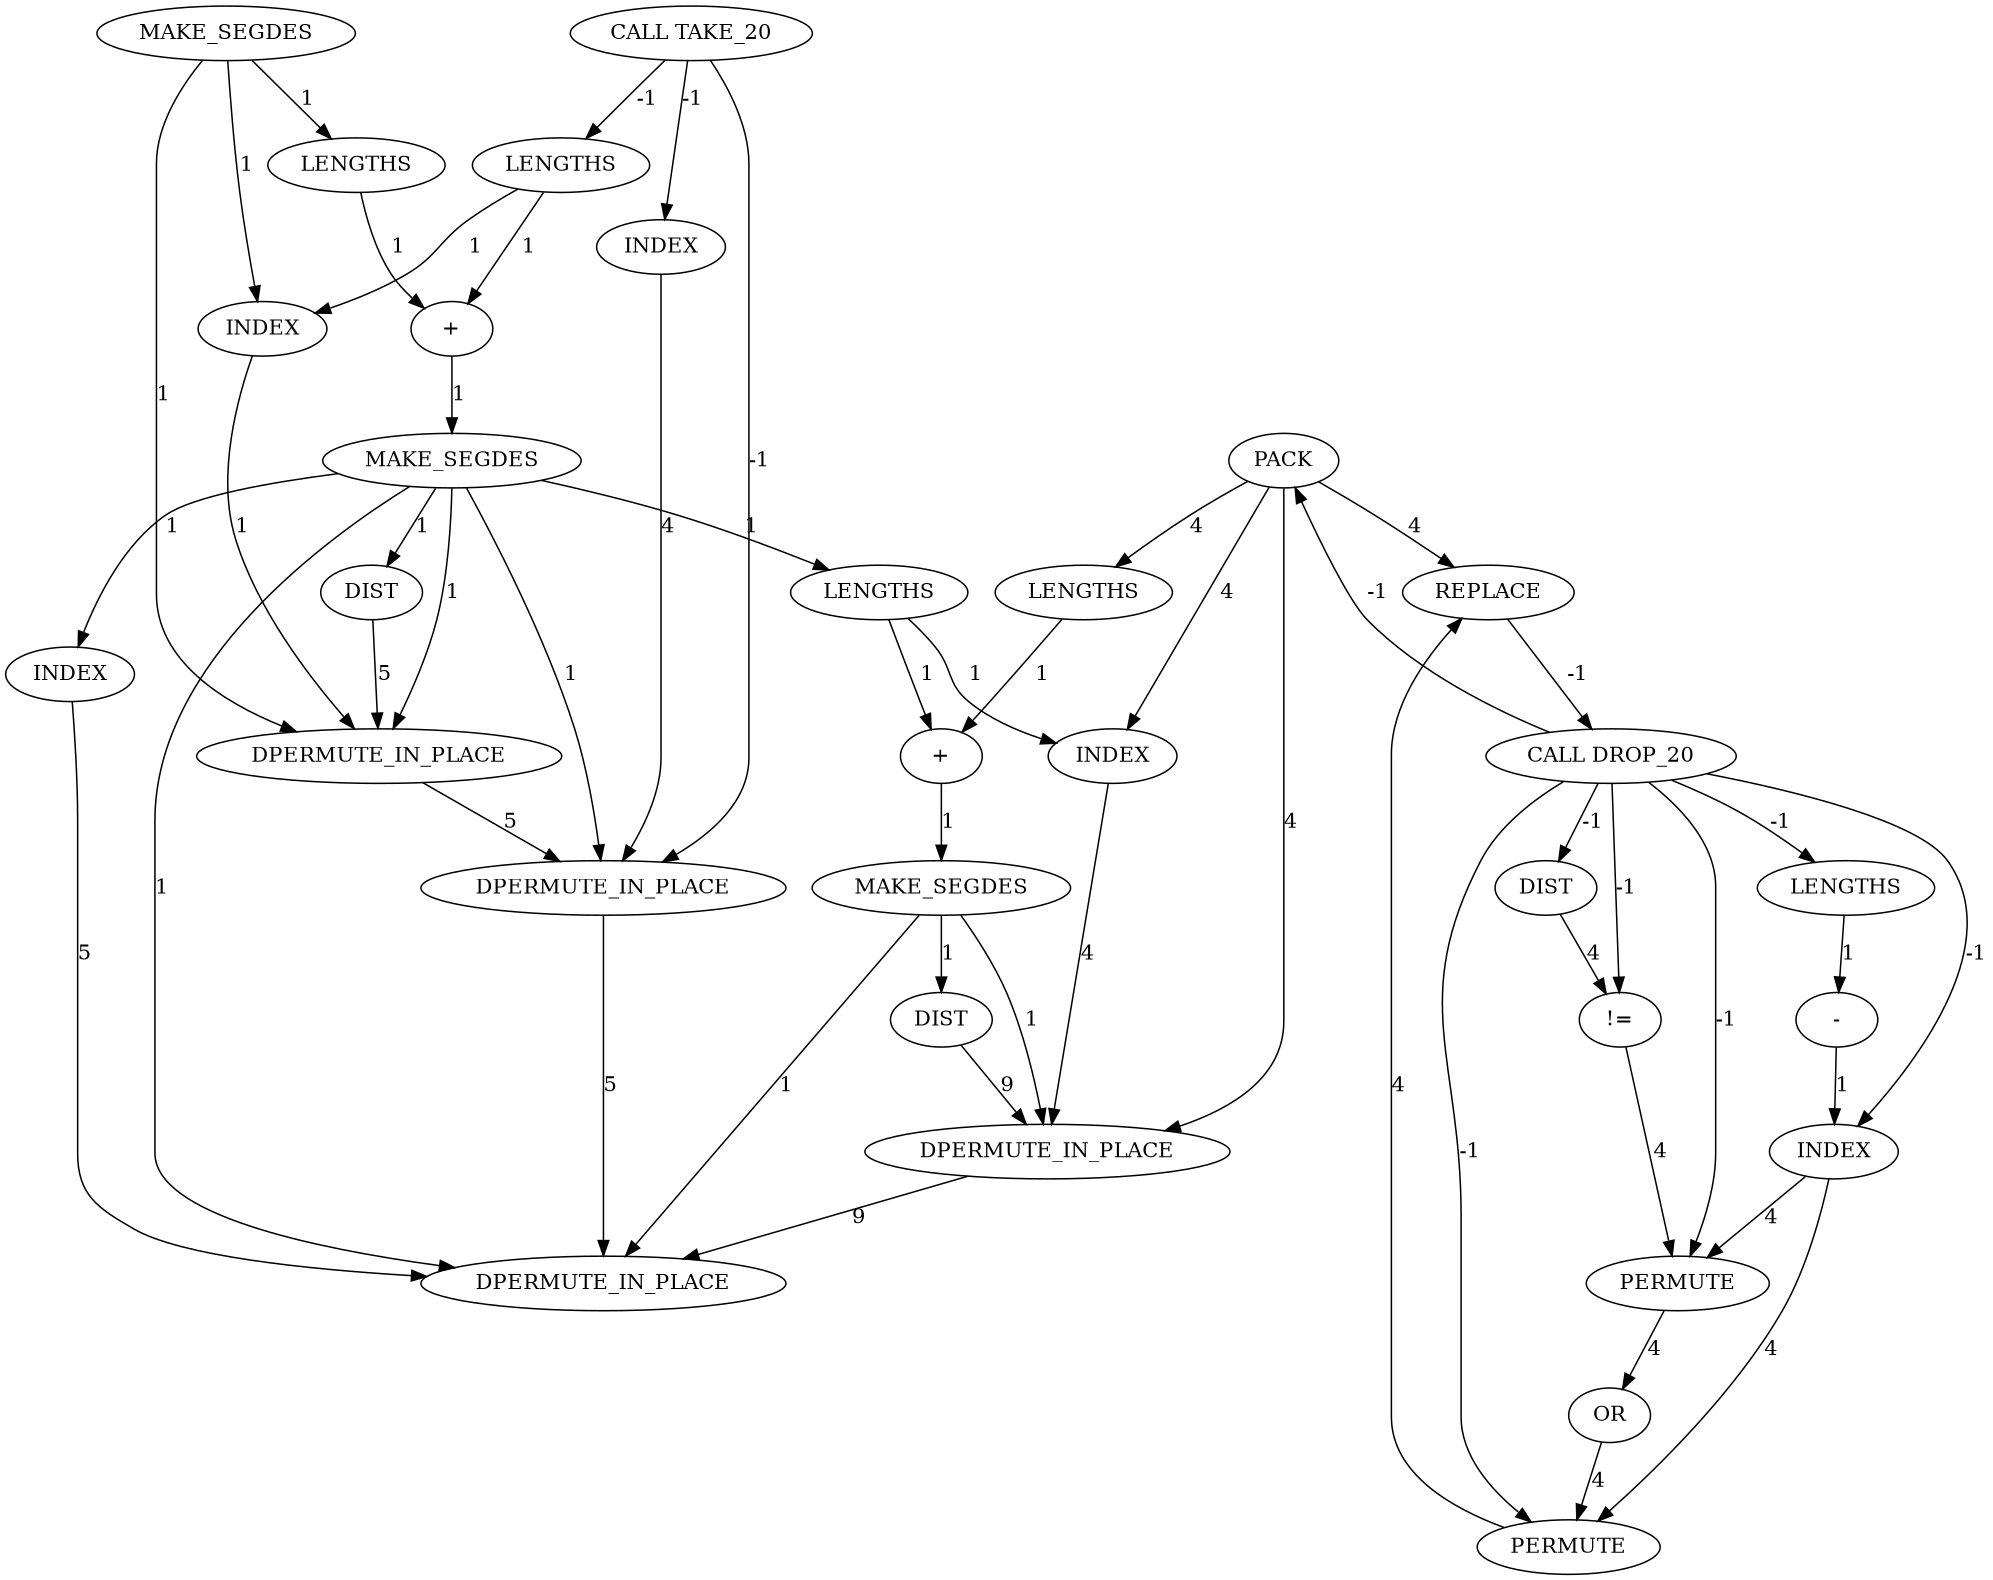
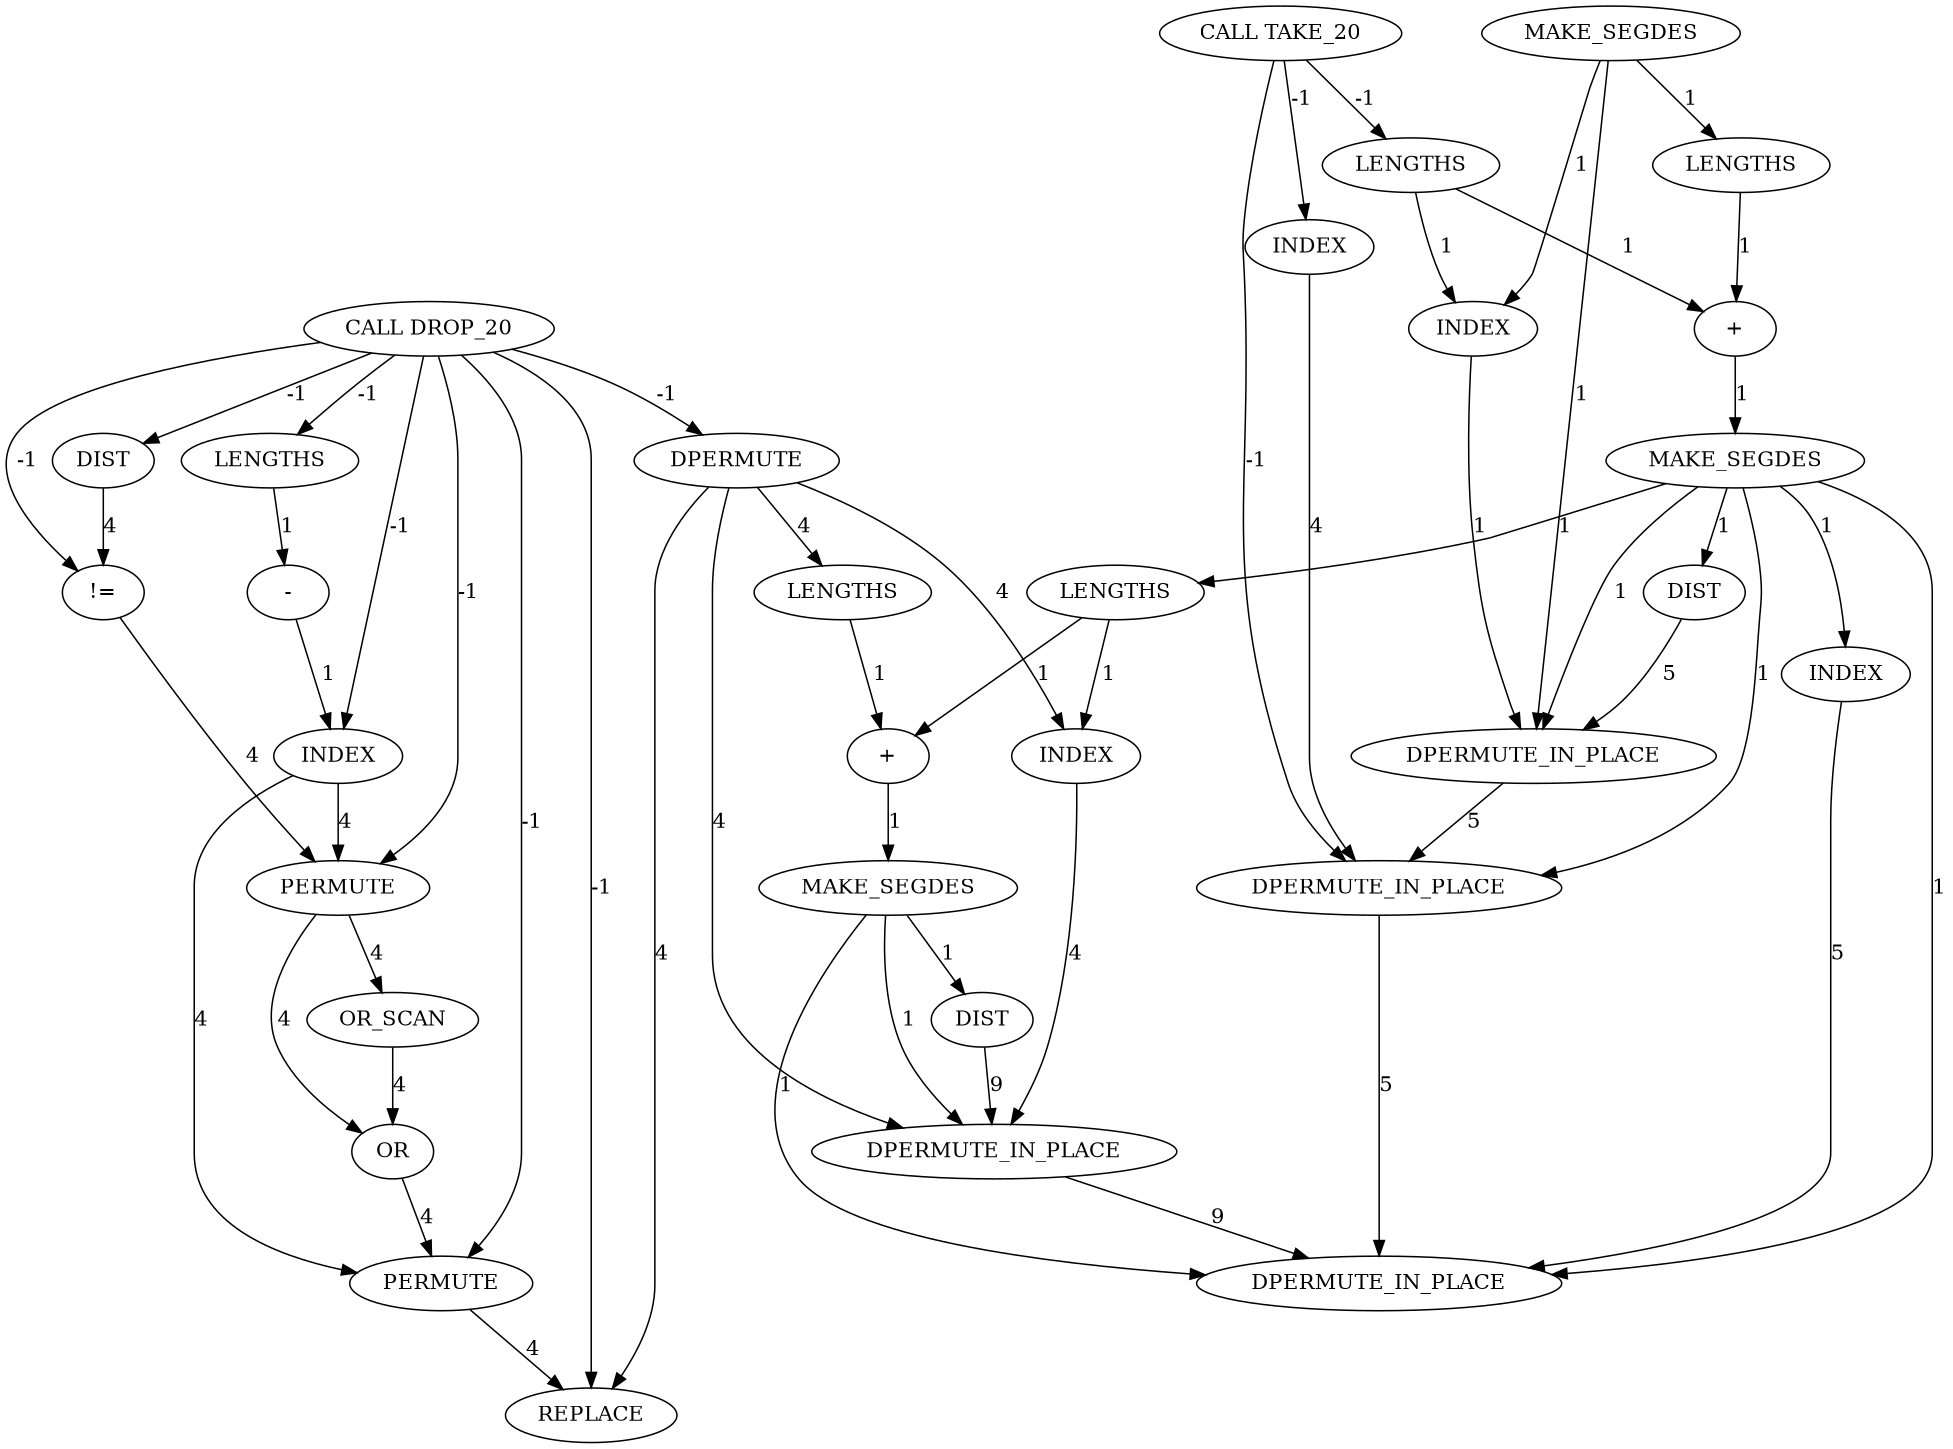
node "PACK": label "PACK" -> "DPERMUTE"
edge "REPLACE" -> "CALL DROP_20": reversed
node "OR_SCAN": added
